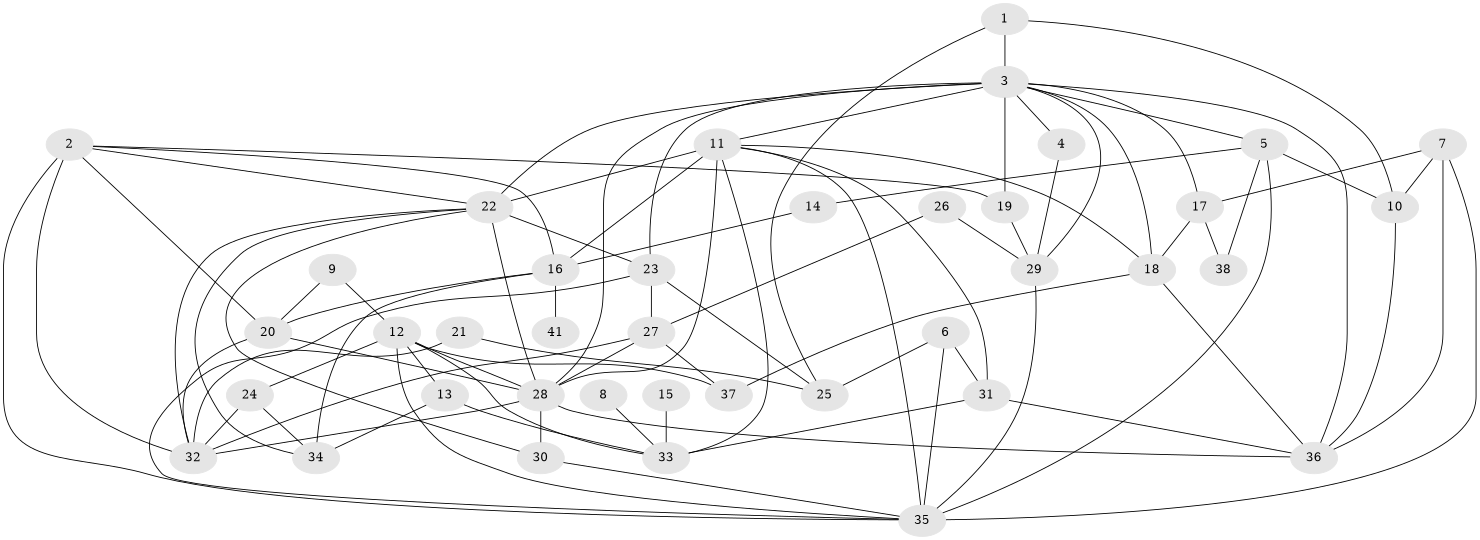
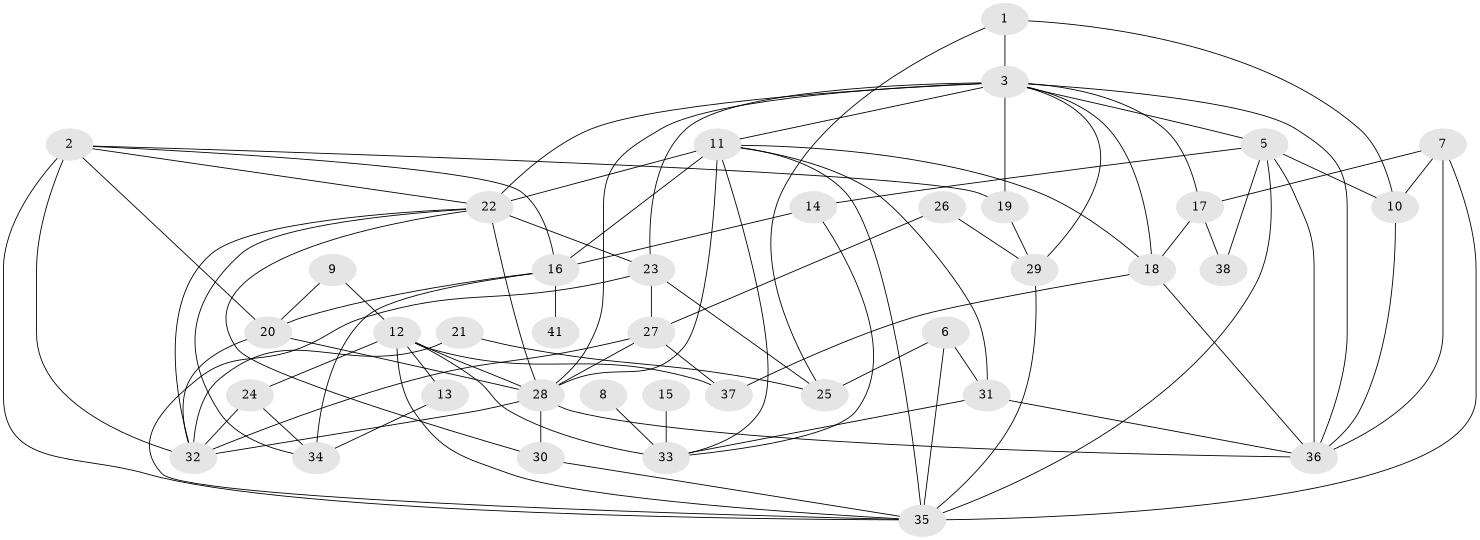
node "4": removed
edge "5" -- "36": added
edge "13" -- "33": now "14" -- "33"
